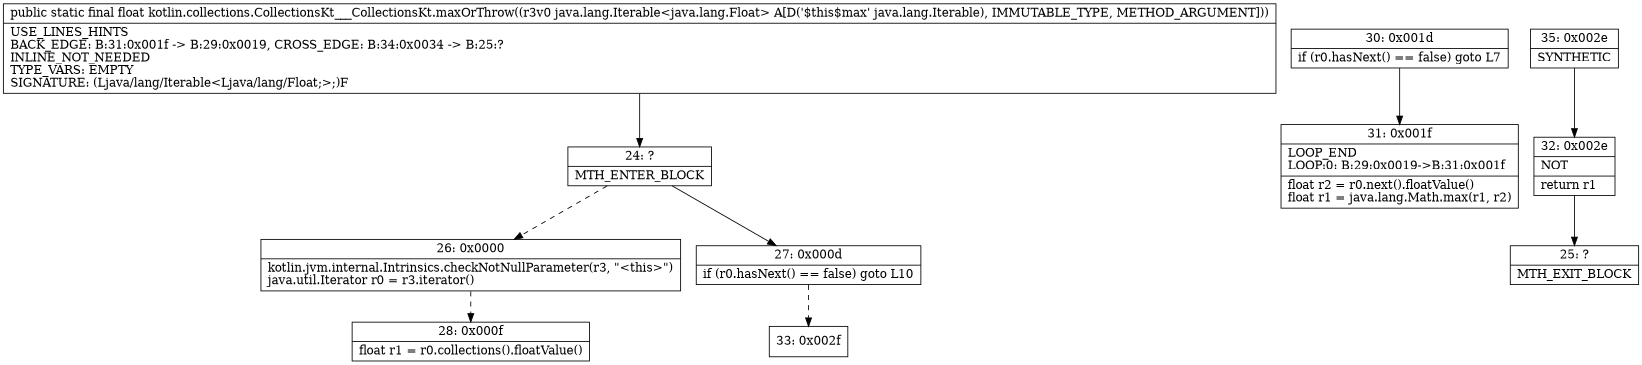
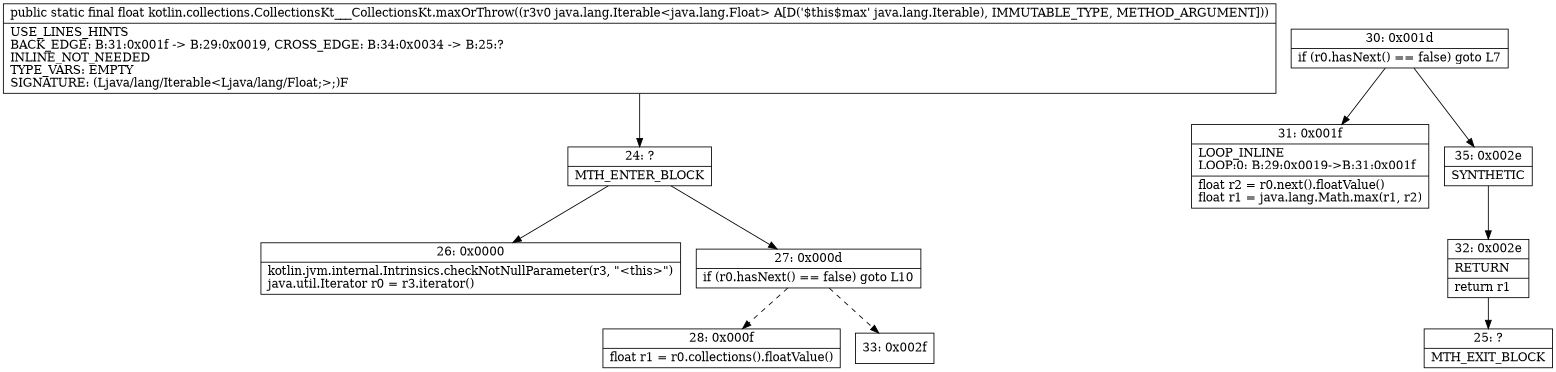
edge "30: 0x001d" -> "35: 0x002e": added
node "31: 0x001f": text "LOOP_END" -> "LOOP_INLINE"
node "32: 0x002e": text "NOT" -> "RETURN"
edge "24: ?" -> "26: 0x0000": style dashed -> solid
edge "26: 0x0000" -> "28: 0x000f": now "27: 0x000d" -> "28: 0x000f"
